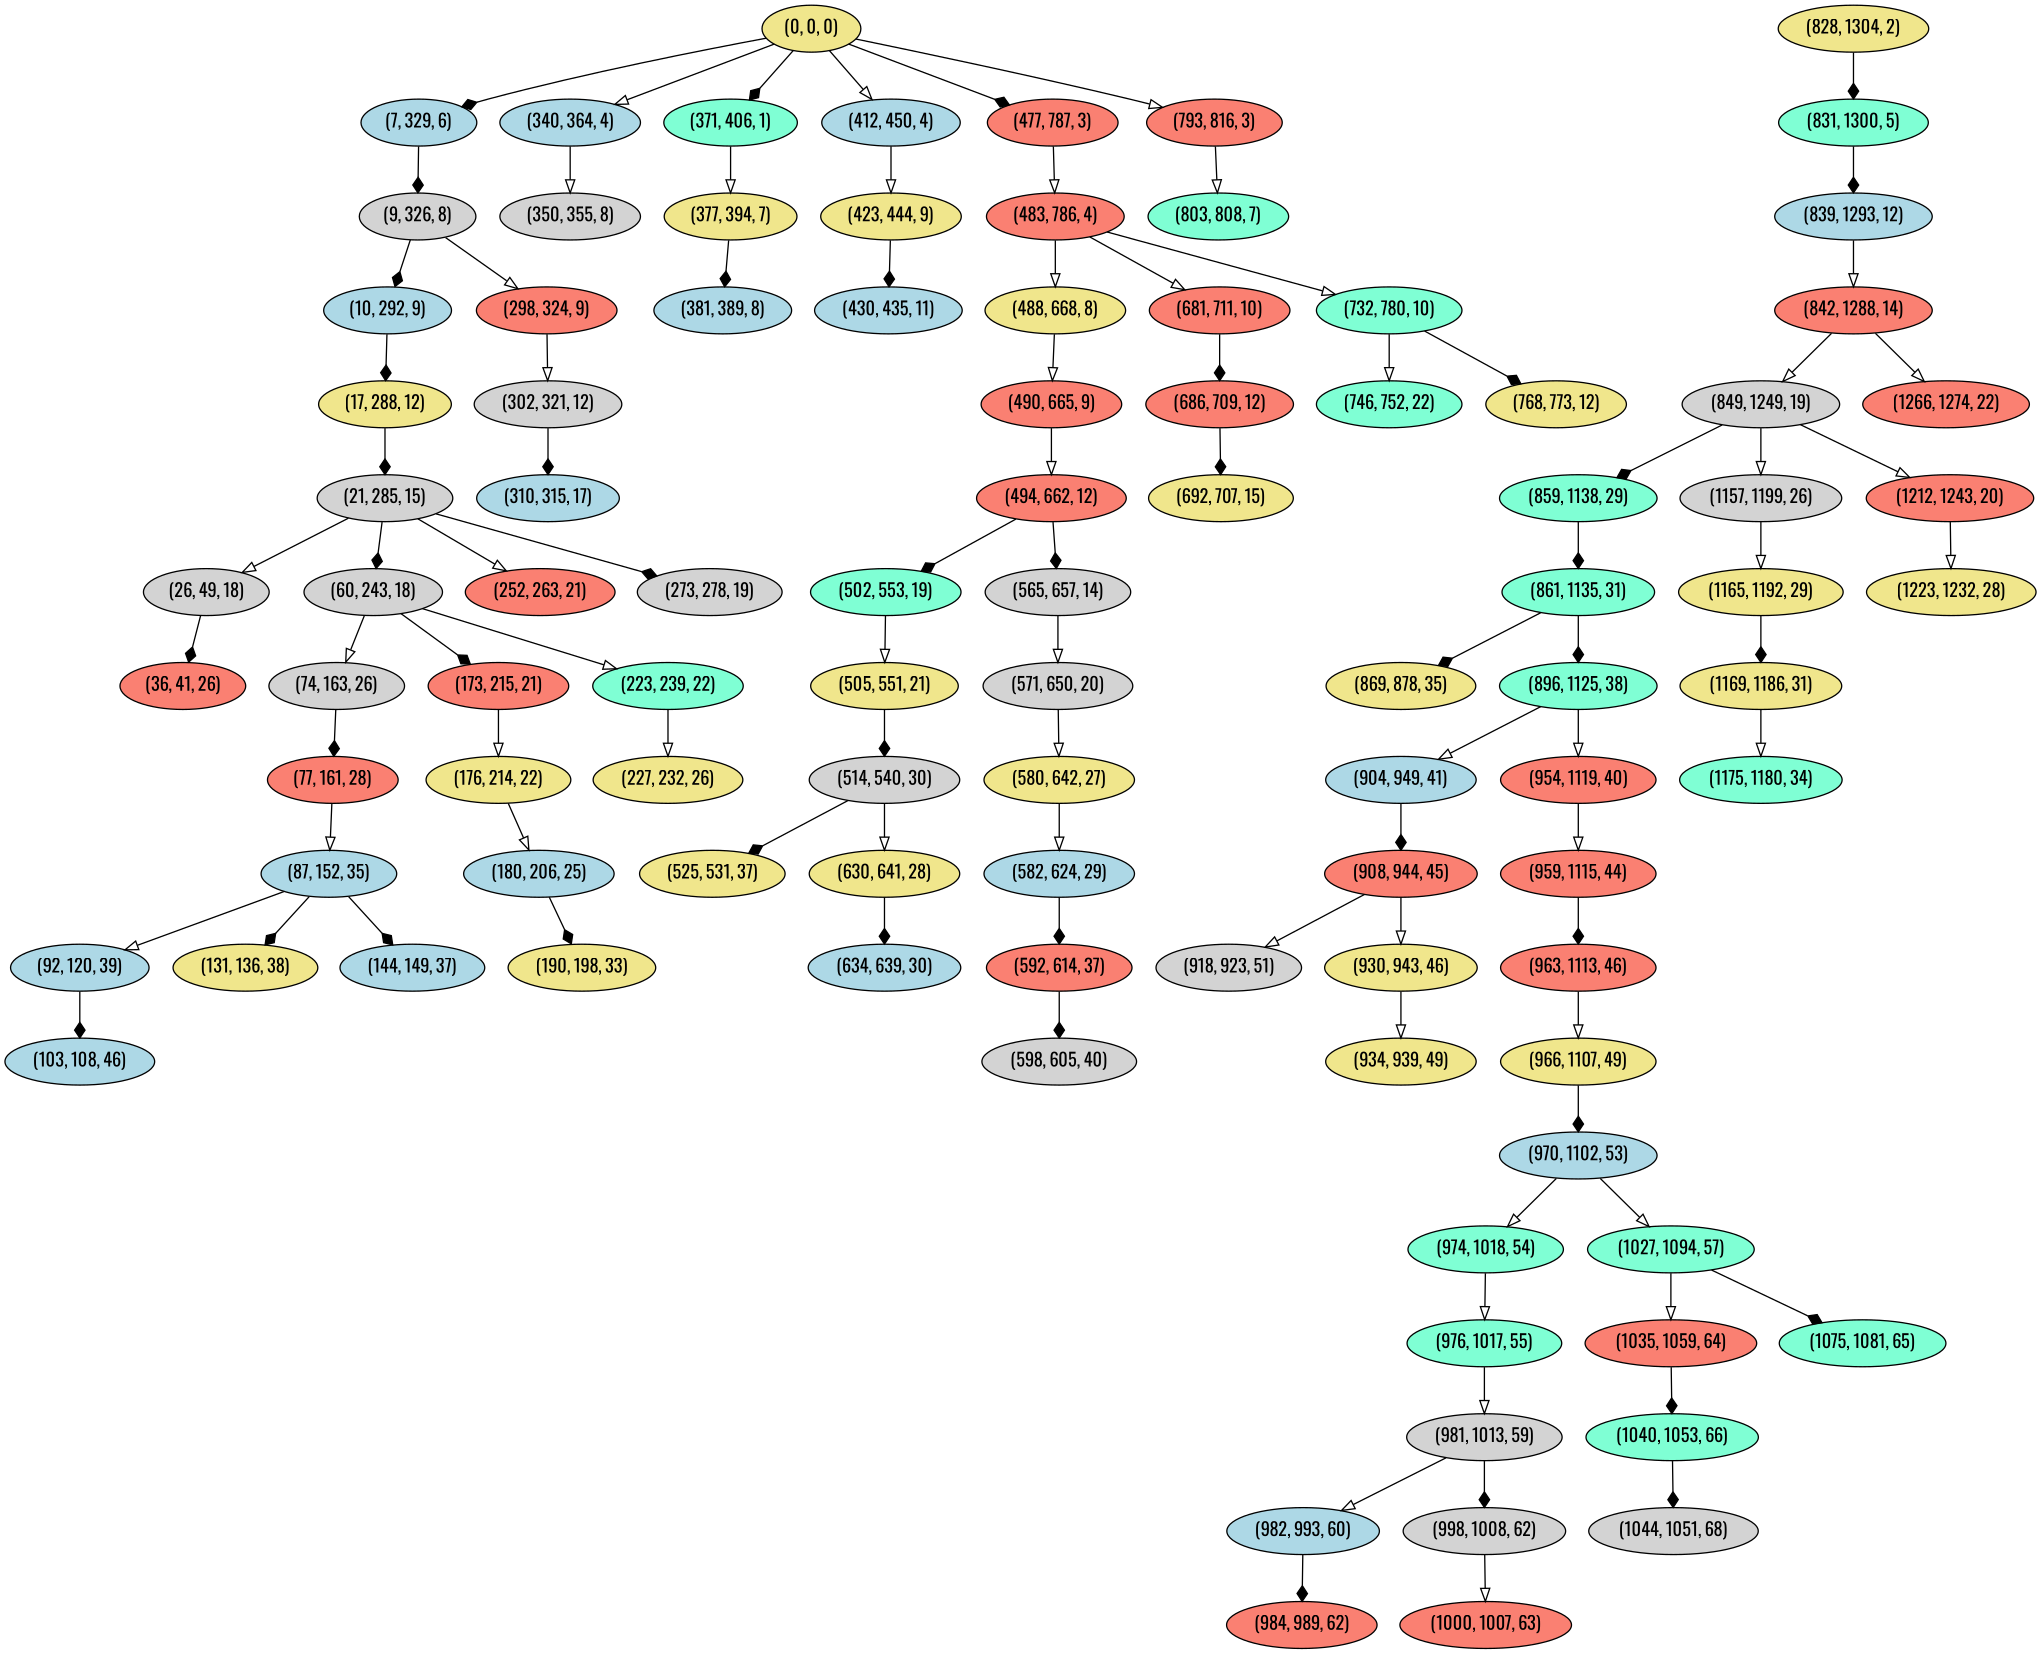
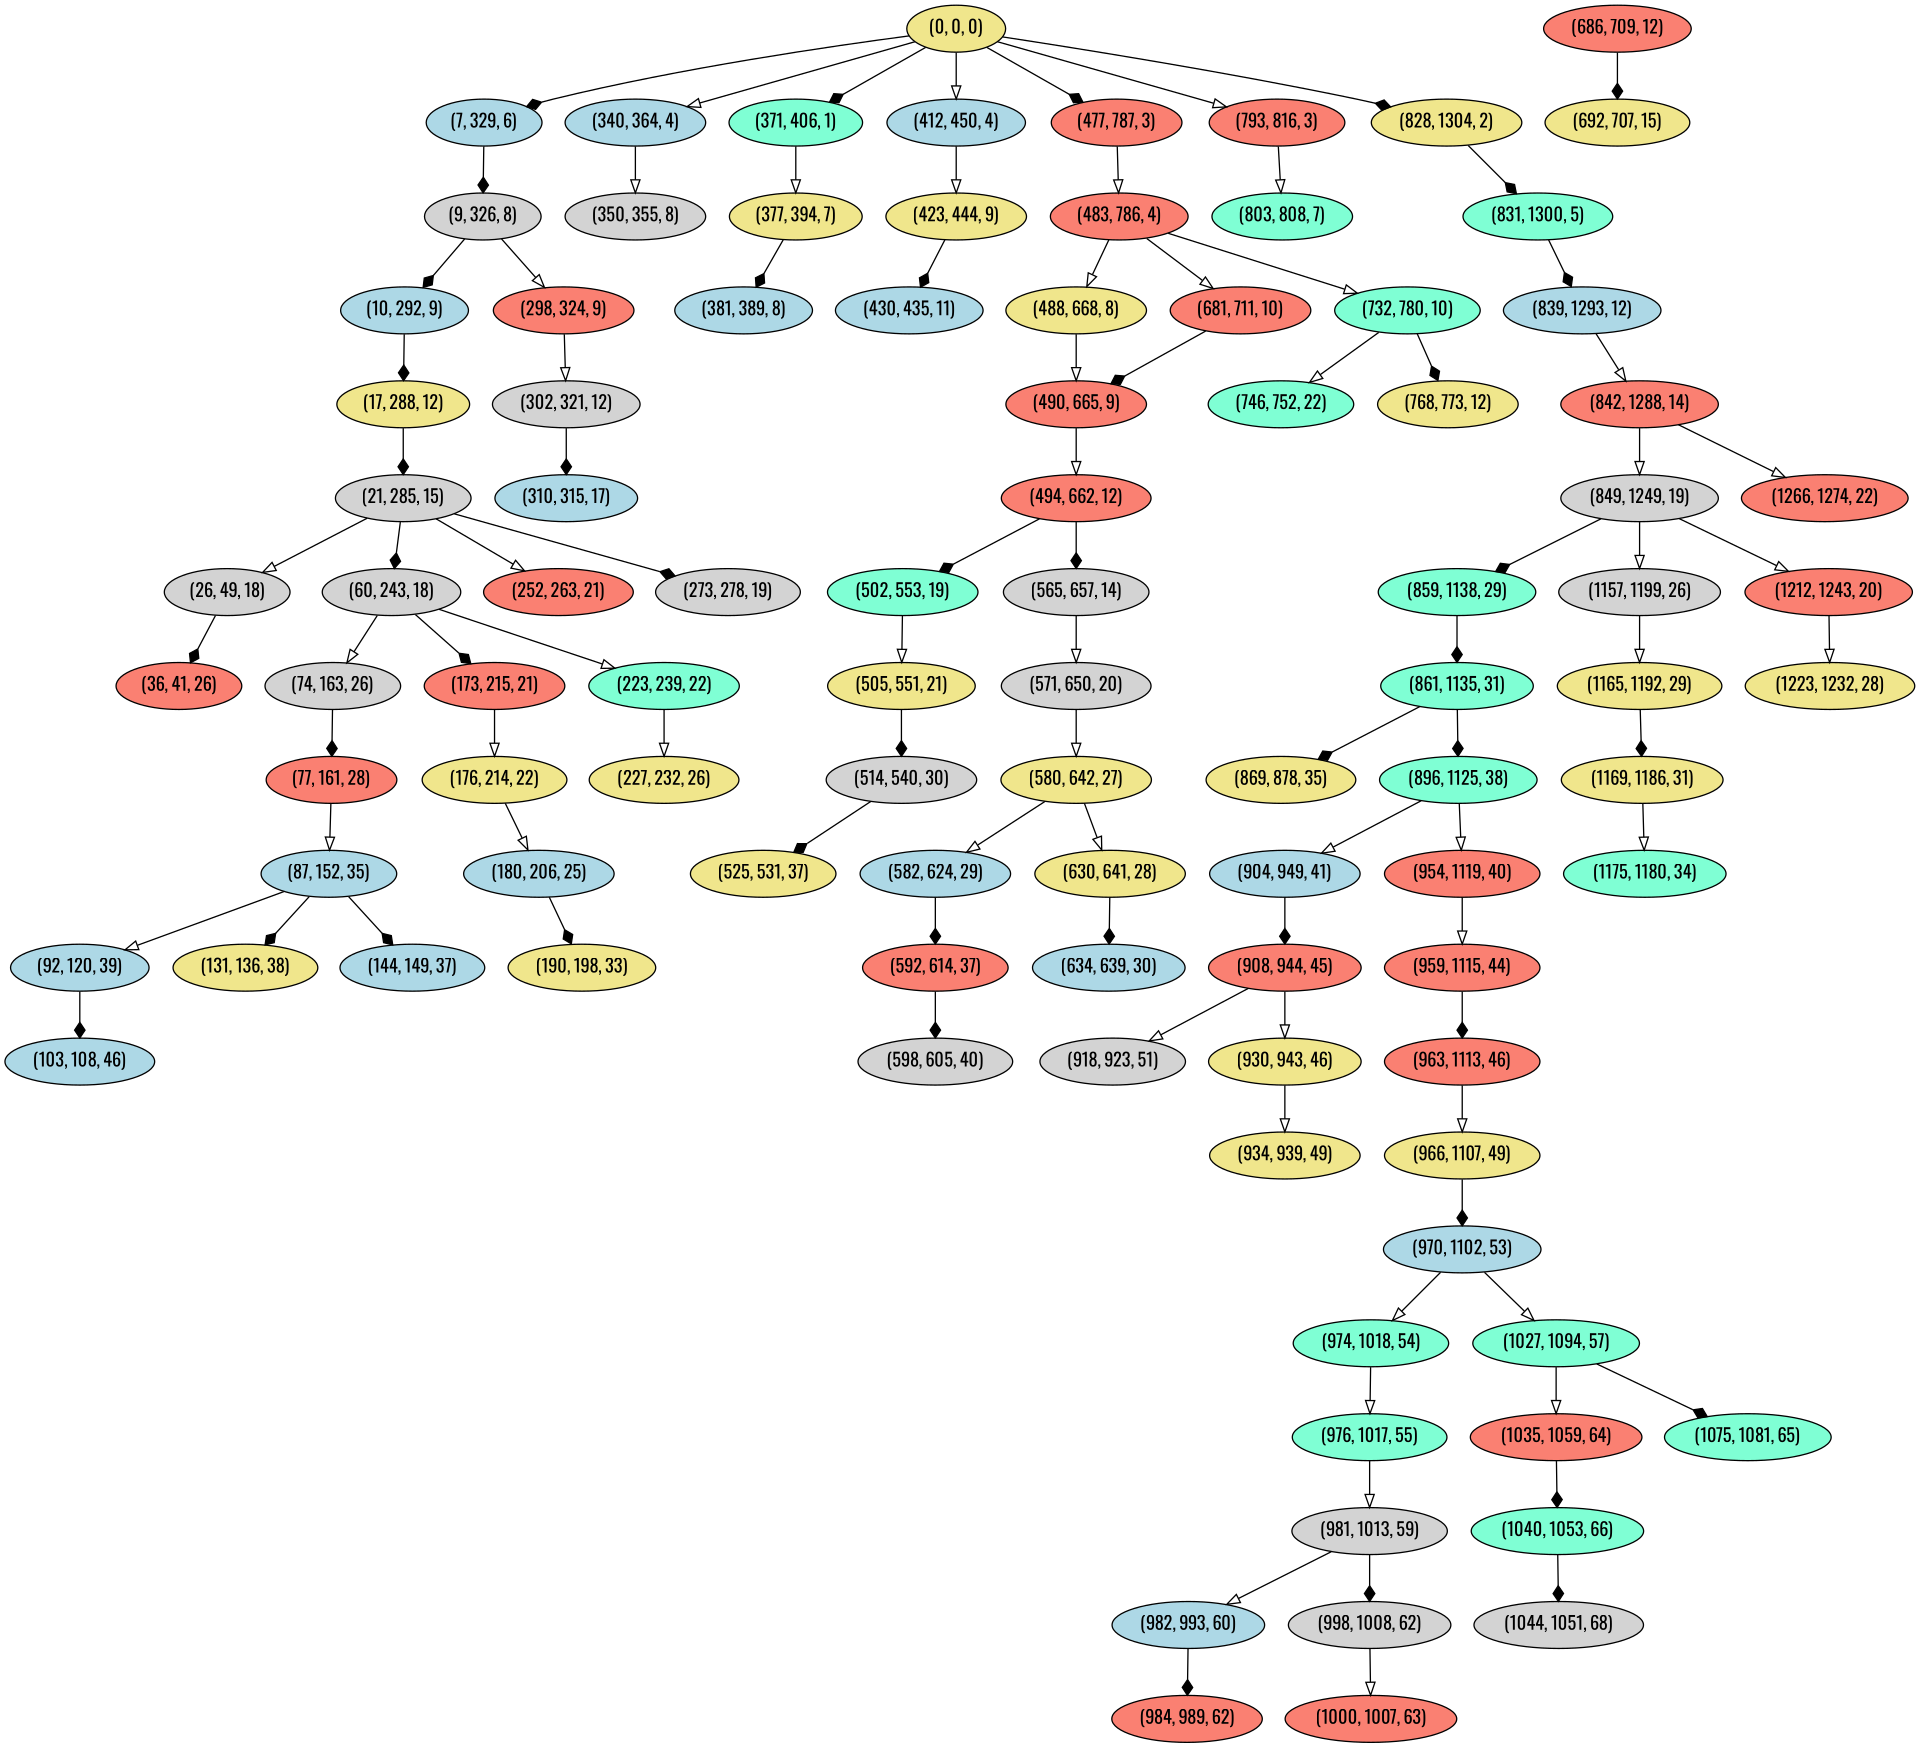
edge "(0, 0, 0)" -> "(828, 1304, 2)": added
edge "(681, 711, 10)" -> "(686, 709, 12)": now "(681, 711, 10)" -> "(490, 665, 9)"
edge "(514, 540, 30)" -> "(630, 641, 28)": now "(580, 642, 27)" -> "(630, 641, 28)"
